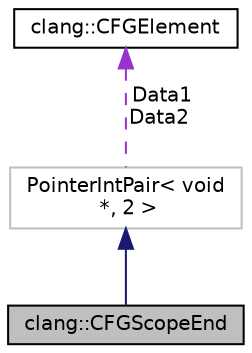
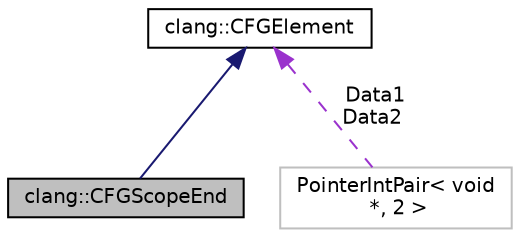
edge "clang::CFGScopeEnd" -> "PointerIntPair< void *, 2 >": now "clang::CFGScopeEnd" -> "clang::CFGElement"
